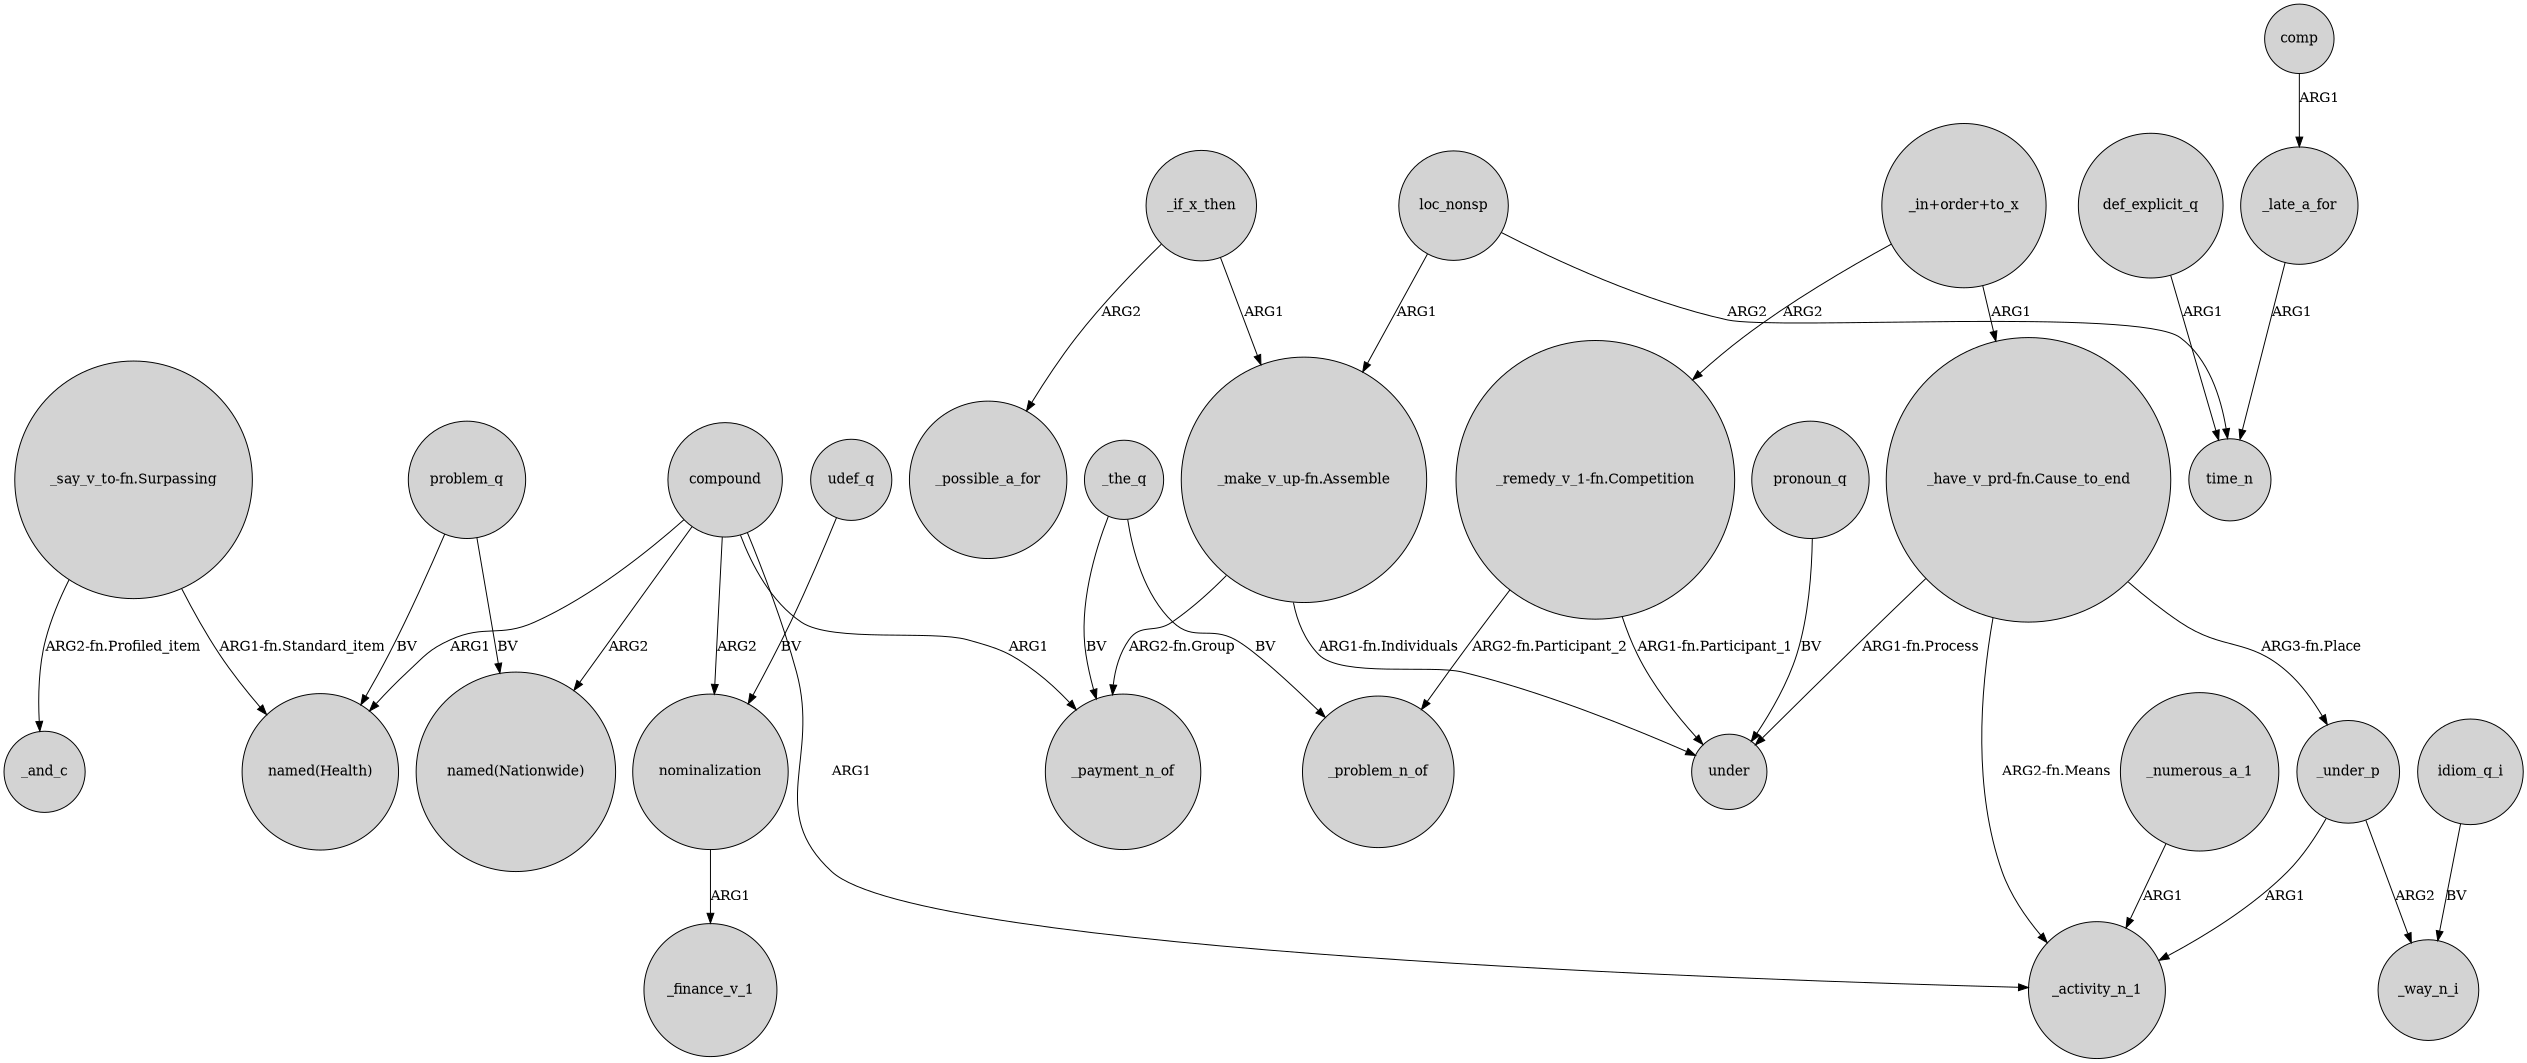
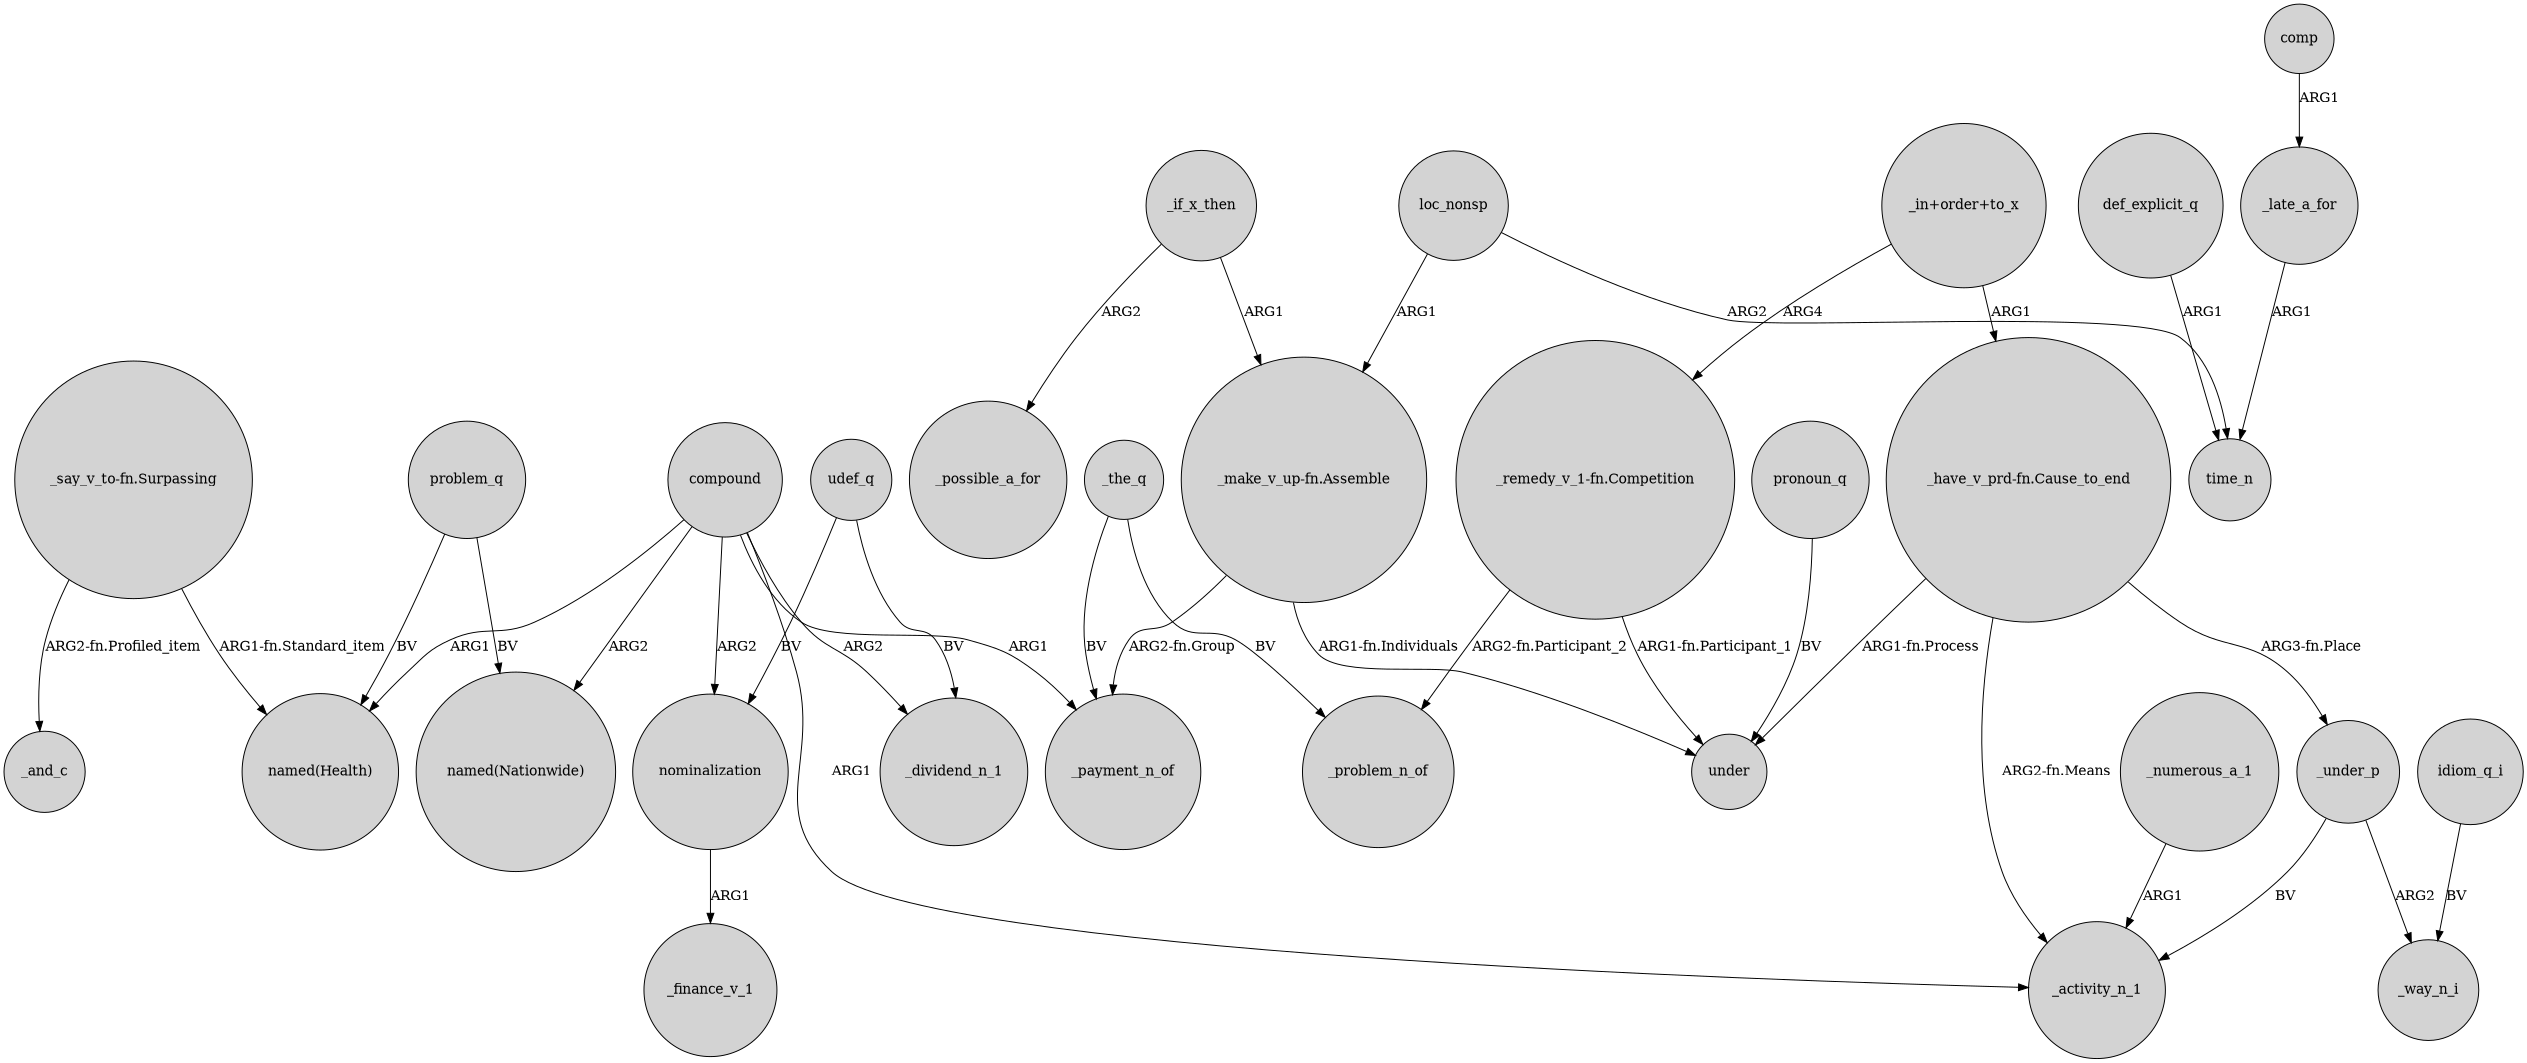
edge "_in+order+to_x" -> "_remedy_v_1-fn.Competition": label "ARG2" -> "ARG4"
node "_dividend_n_1": added
edge "_under_p" -> "_activity_n_1": label "ARG1" -> "BV"
